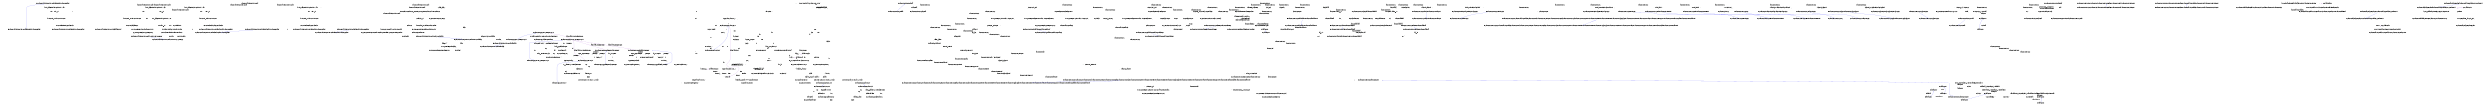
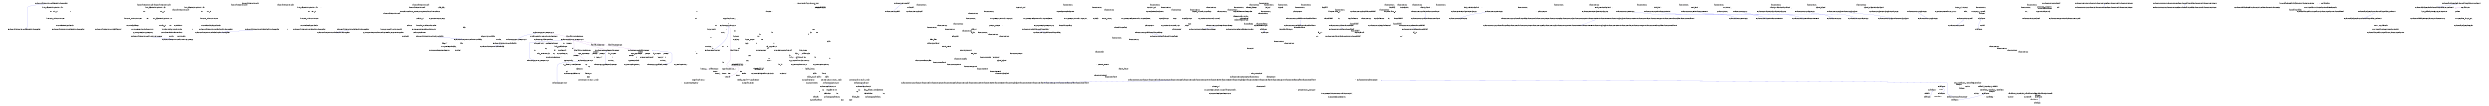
node "FeeModel = new FeeModelPythonWrapper(commandService)": label "FeeModel = new FeeModelPythonWrapper(commandService)" -> "FeeModel = new FeeModelPythonWrapper(feelModel)"
edge "var value = property.GetValue(obj, null)" -> "var displayValue = value.ToString()": label "commandService" -> "value"
